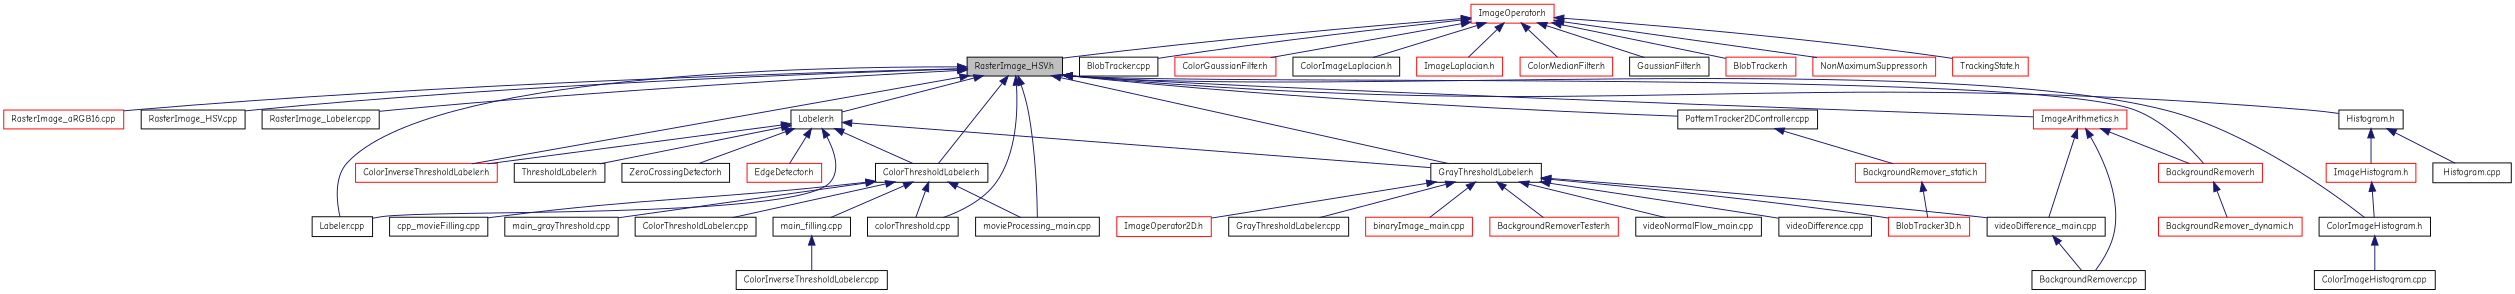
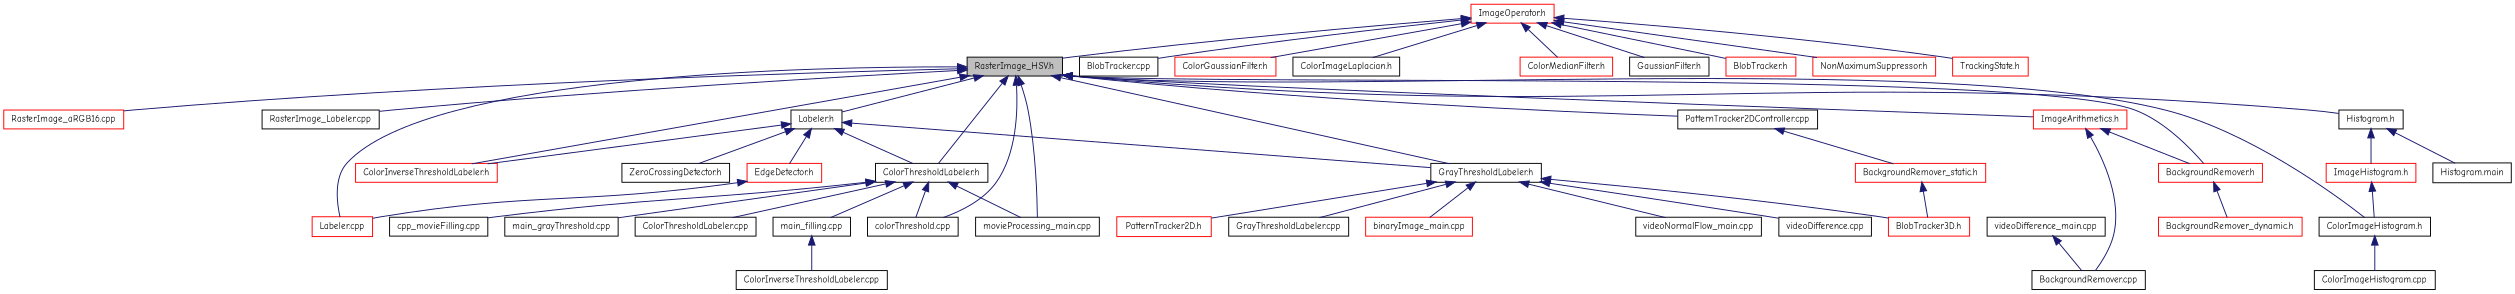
node "ImageLaplacian.h": removed
node "RasterImage_HSV.cpp": removed
node "ThresholdLabeler.h": removed
node "Histogram.cpp": label "Histogram.cpp" -> "Histogram.main"
edge "videoDifference_main.cpp" -> "ImageArithmetics.h": removed
edge "videoDifference_main.cpp" -> "GrayThresholdLabeler.h": removed
edge "Labeler.cpp" -> "Labeler.h": now "Labeler.cpp" -> "EdgeDetector.h"
node "Labeler.cpp": color black -> red
node "ImageOperator2D.h": label "ImageOperator2D.h" -> "PatternTracker2D.h"
node "BackgroundRemoverTester.h": removed
